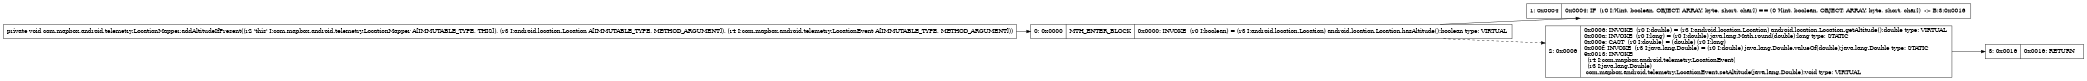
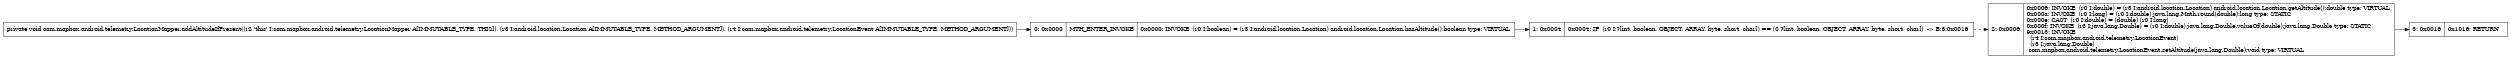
node "0: 0x0000": text "MTH_ENTER_BLOCK" -> "MTH_ENTER_INVOKE"
edge "0: 0x0000" -> "2: 0x0006": now "1: 0x0004" -> "2: 0x0006"
node "3: 0x0016": text "0x0016: RETURN" -> "0x1016: RETURN"
